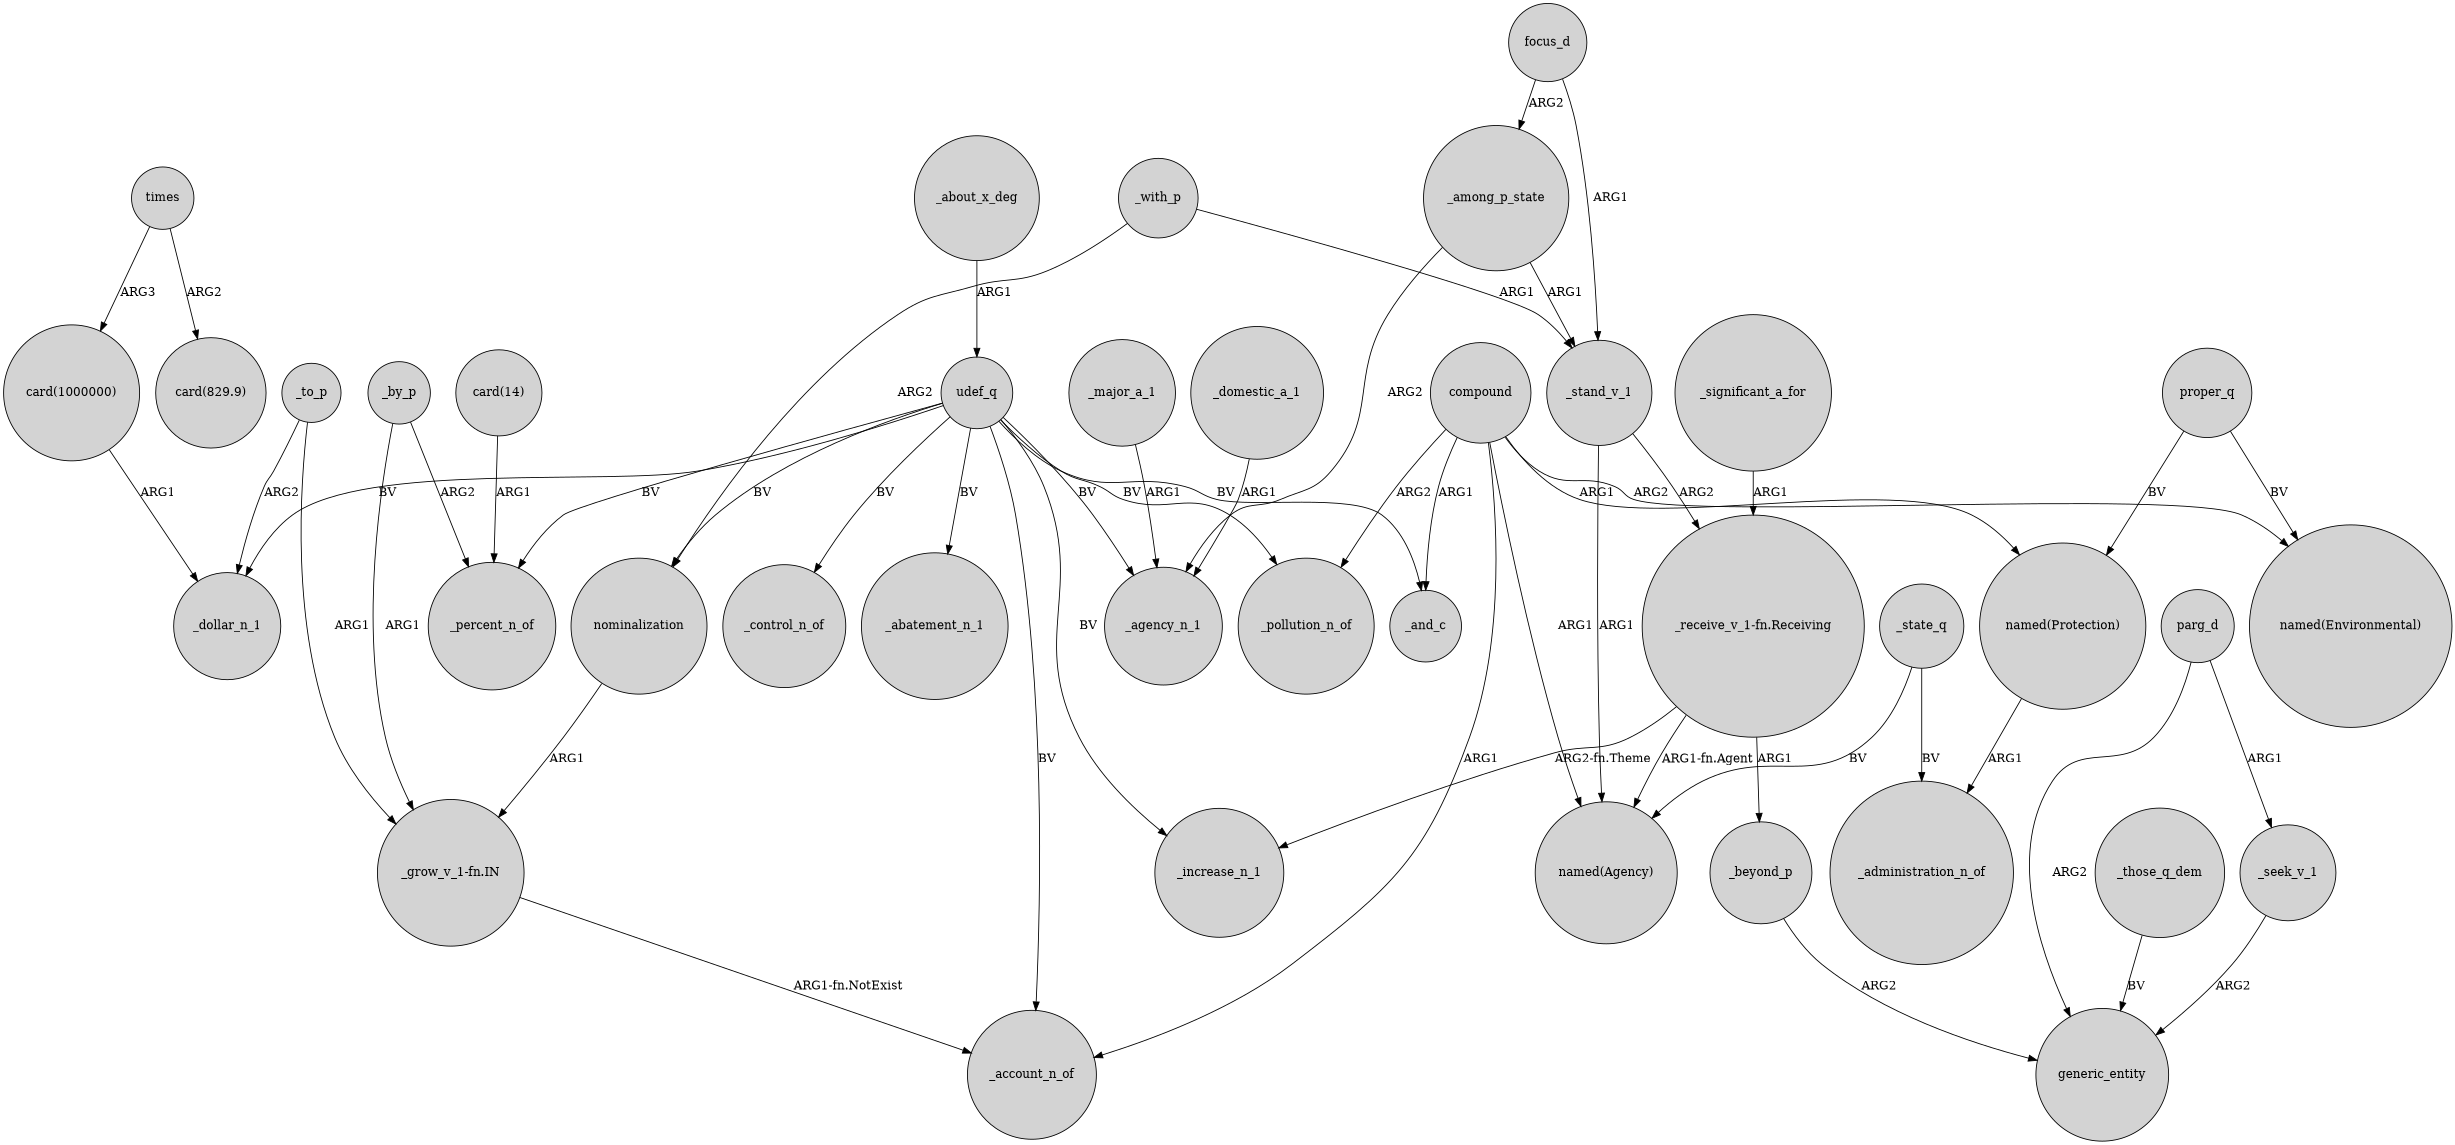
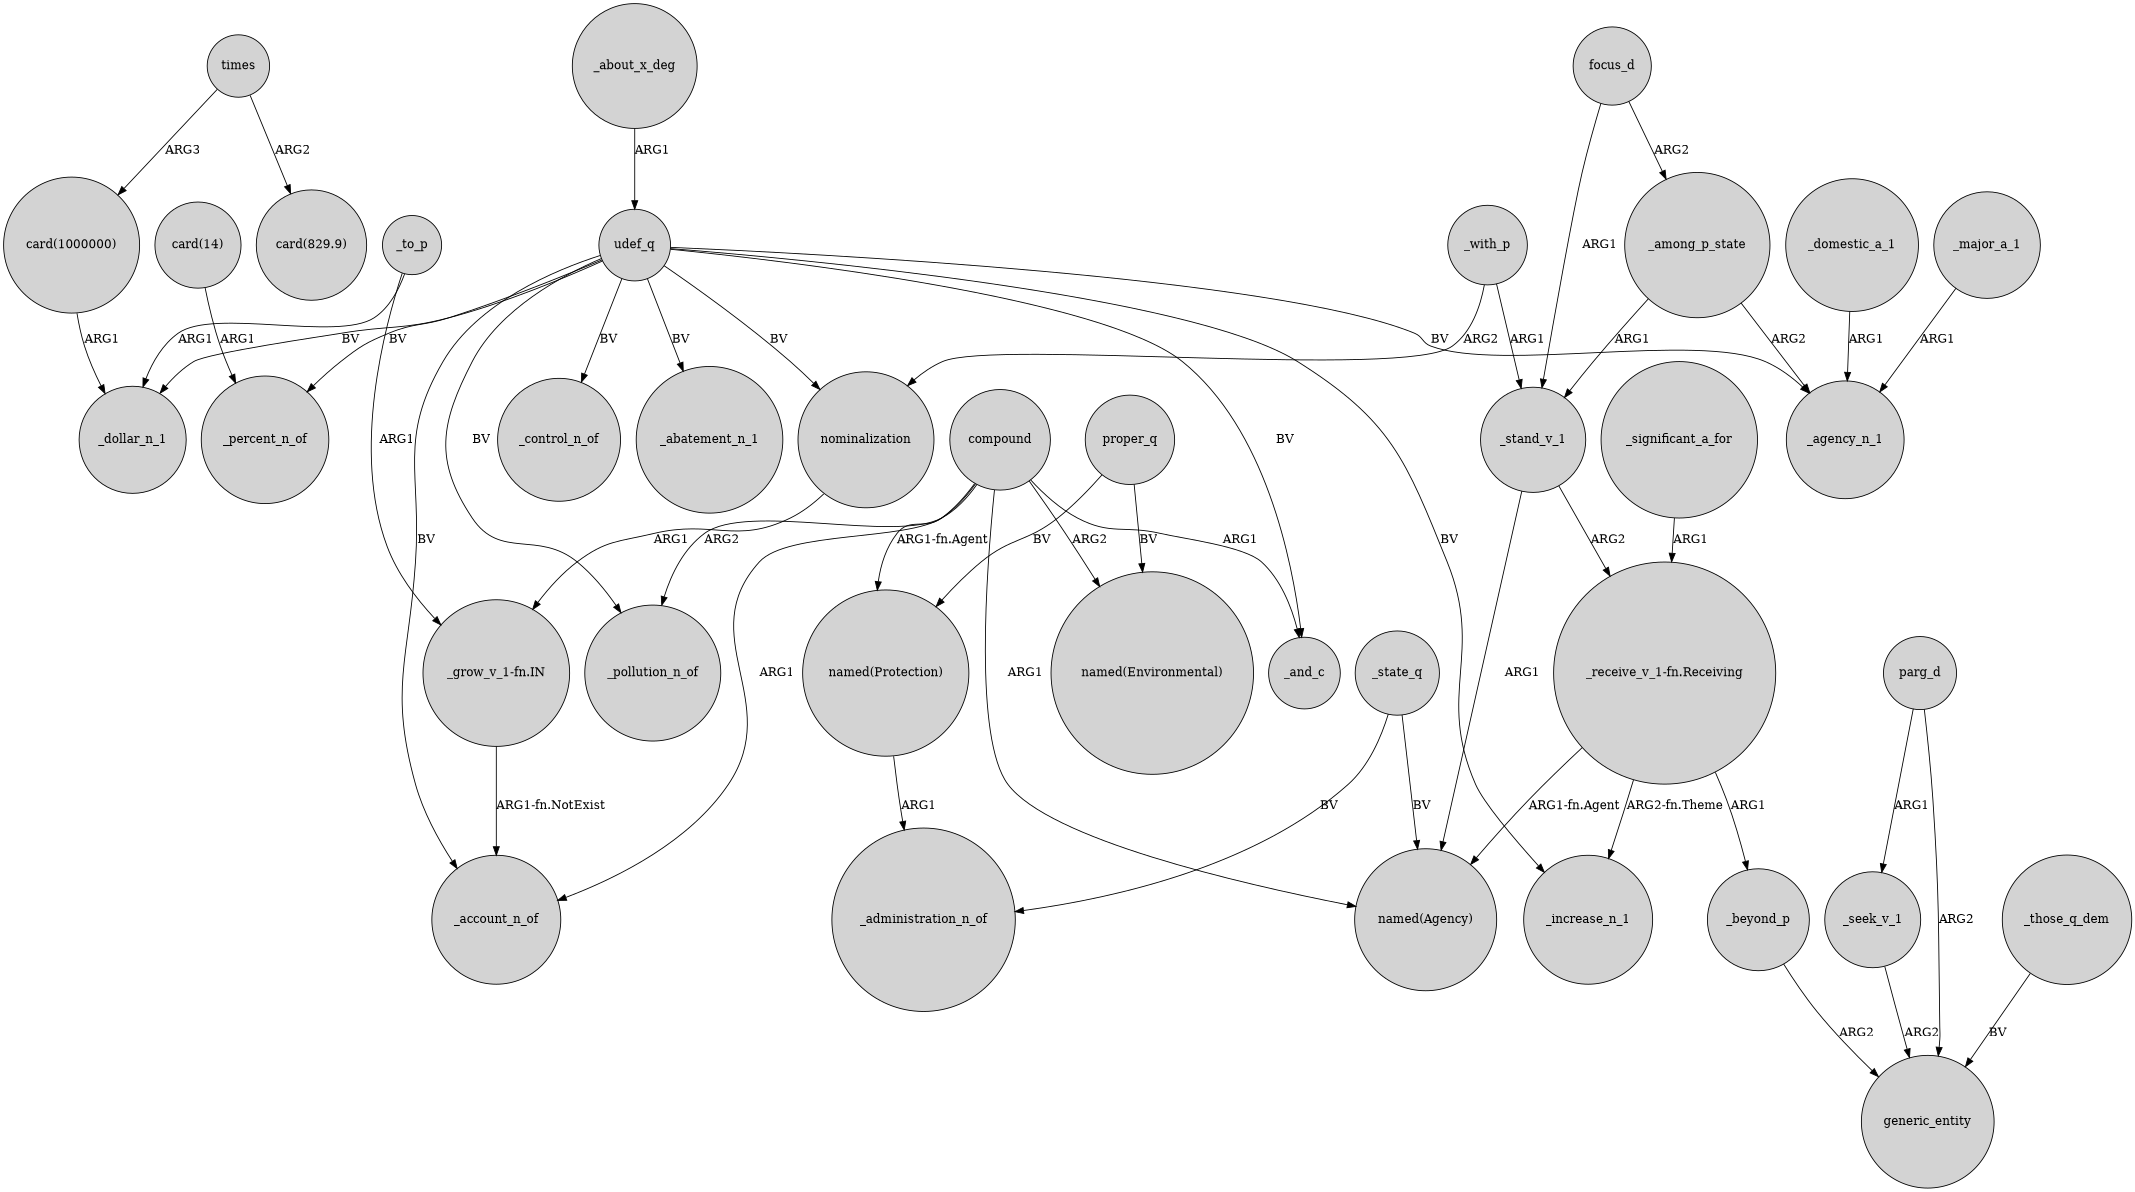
node "_by_p": removed
edge "_to_p" -> "_dollar_n_1": label "ARG2" -> "ARG1"
edge "compound" -> "named(Protection)": label "ARG1" -> "ARG1-fn.Agent"
